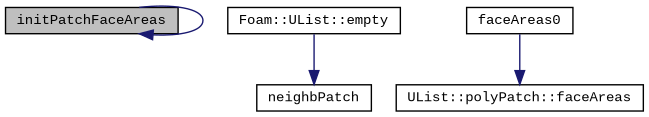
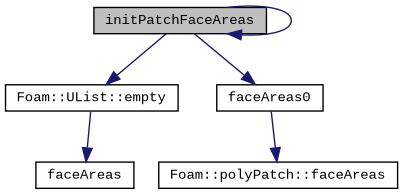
edge "initPatchFaceAreas" -> "Foam::UList::empty": added
edge "initPatchFaceAreas" -> "faceAreas0": added
node "neighbPatch": label "neighbPatch" -> "faceAreas"
node "UList::polyPatch::faceAreas": label "UList::polyPatch::faceAreas" -> "Foam::polyPatch::faceAreas"
